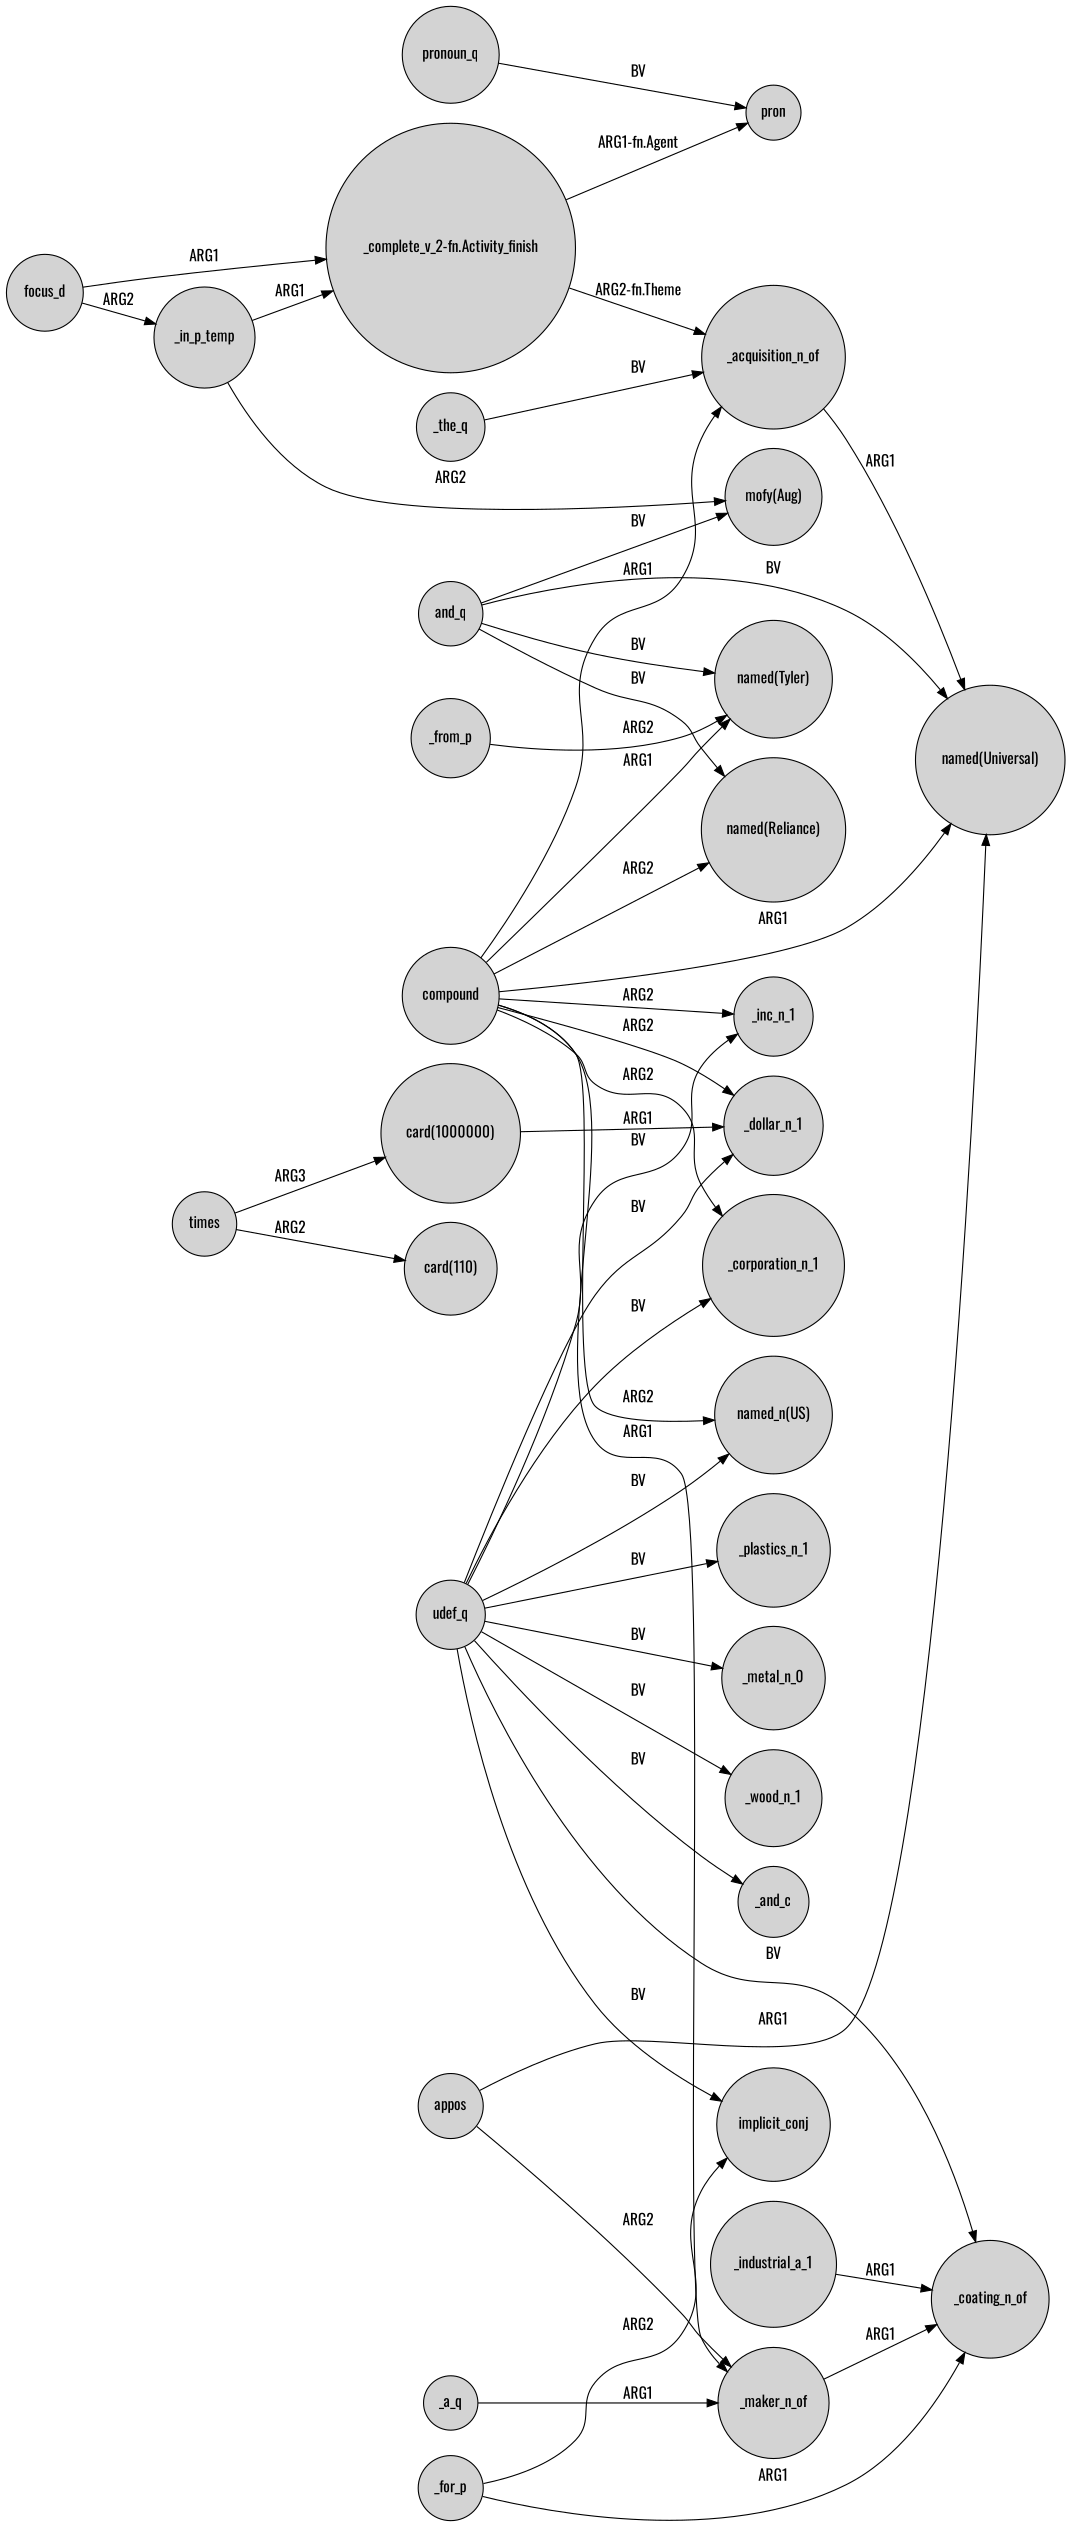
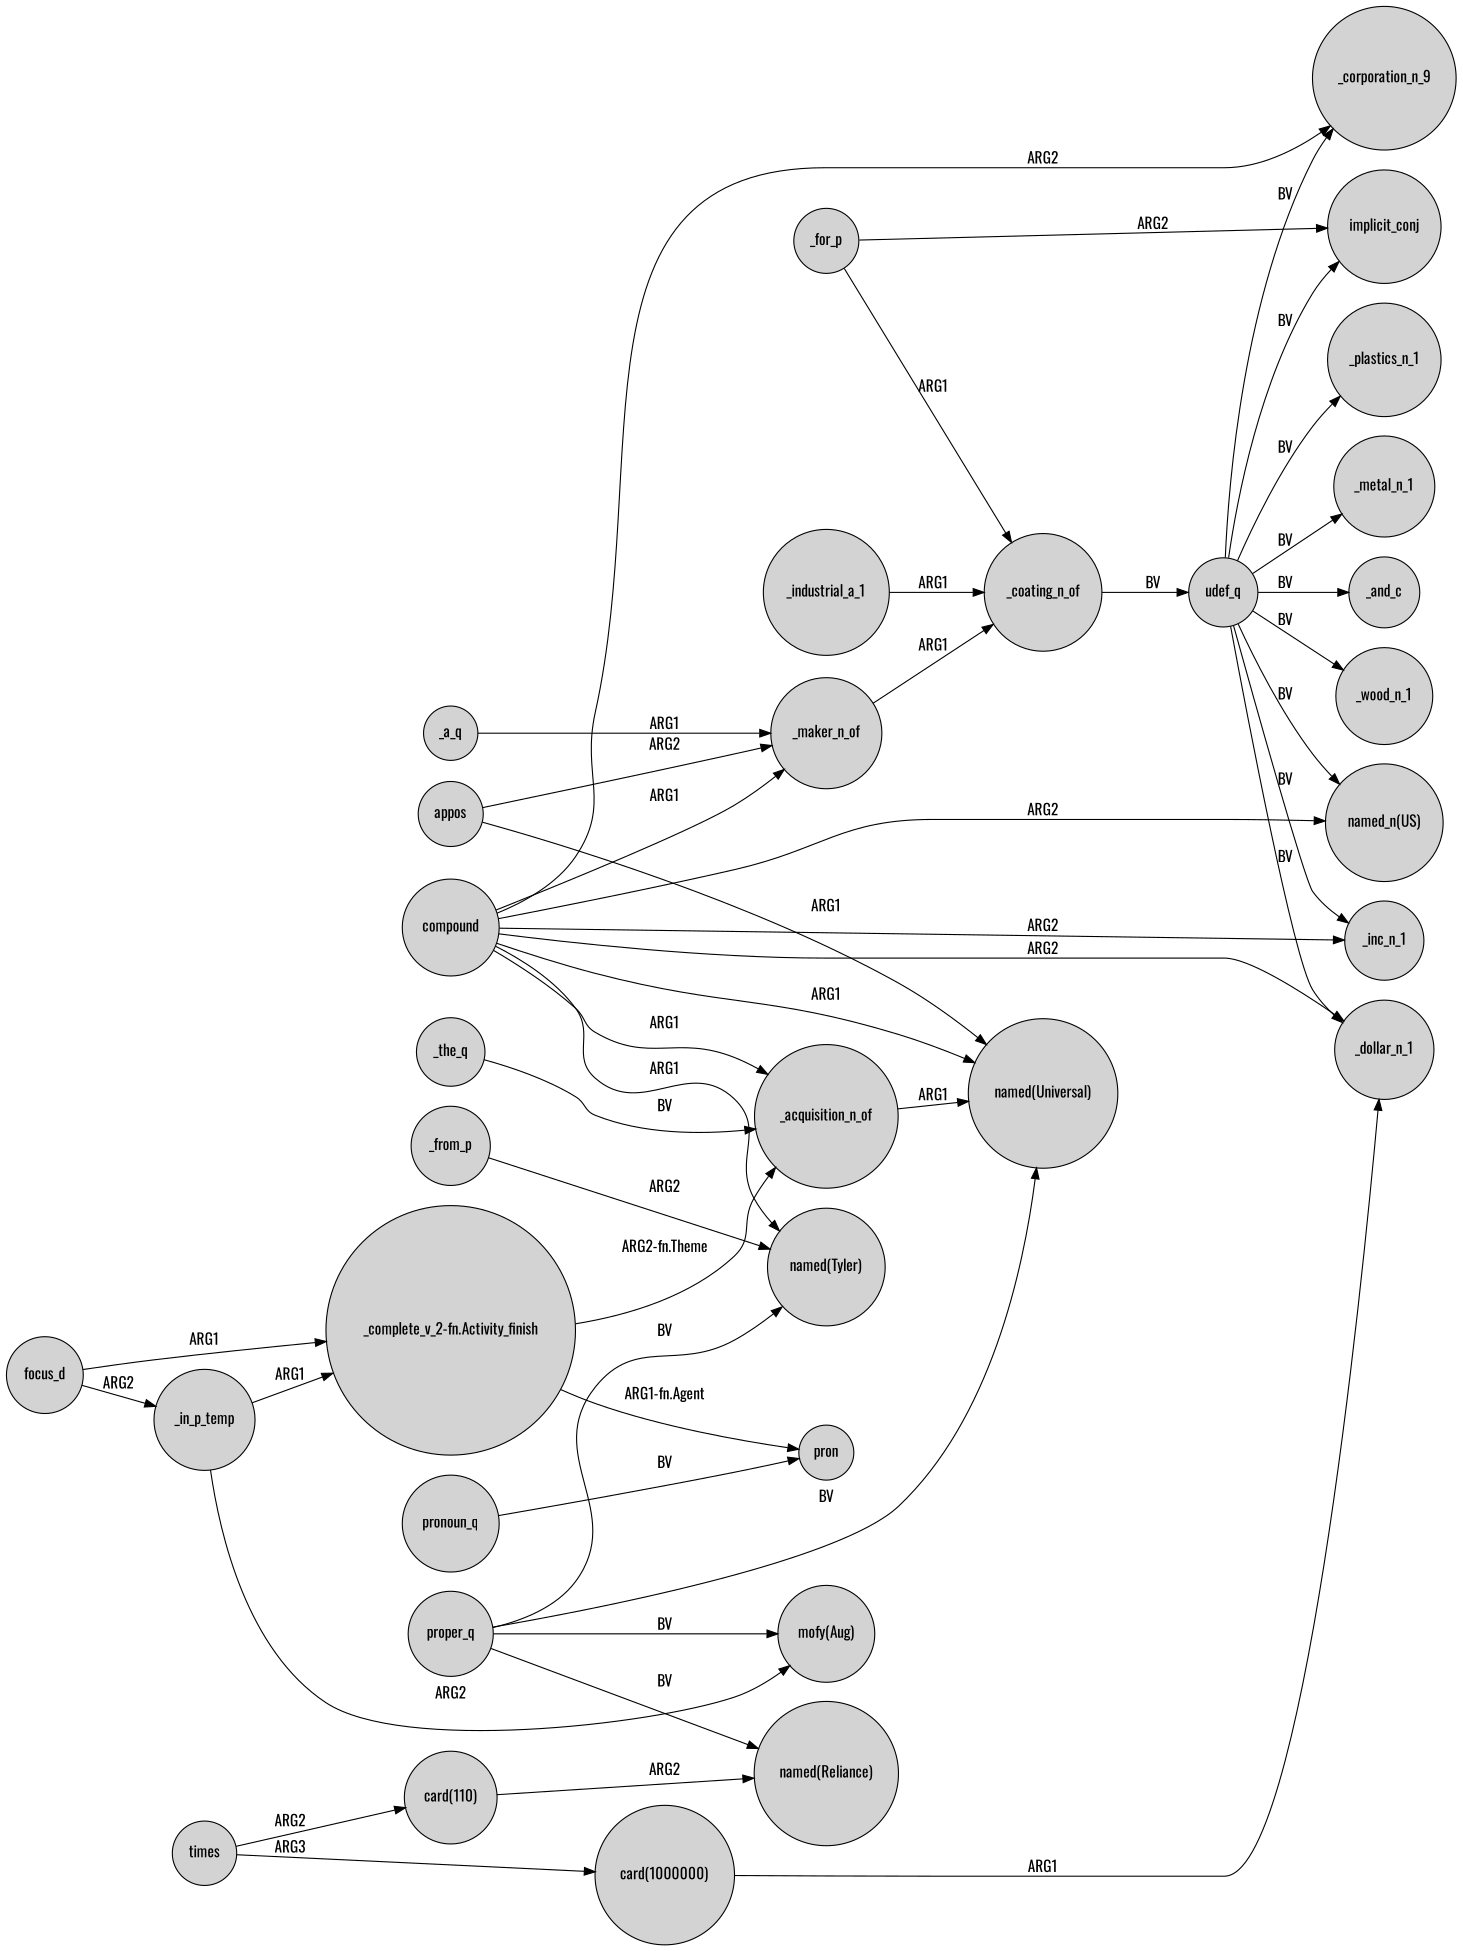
node "and_q": label "and_q" -> "proper_q"
edge "compound" -> "named(Reliance)": now "card(110)" -> "named(Reliance)"
node "_corporation_n_1": label "_corporation_n_1" -> "_corporation_n_9"
node "_metal_n_0": label "_metal_n_0" -> "_metal_n_1"
edge "udef_q" -> "_coating_n_of": reversed
